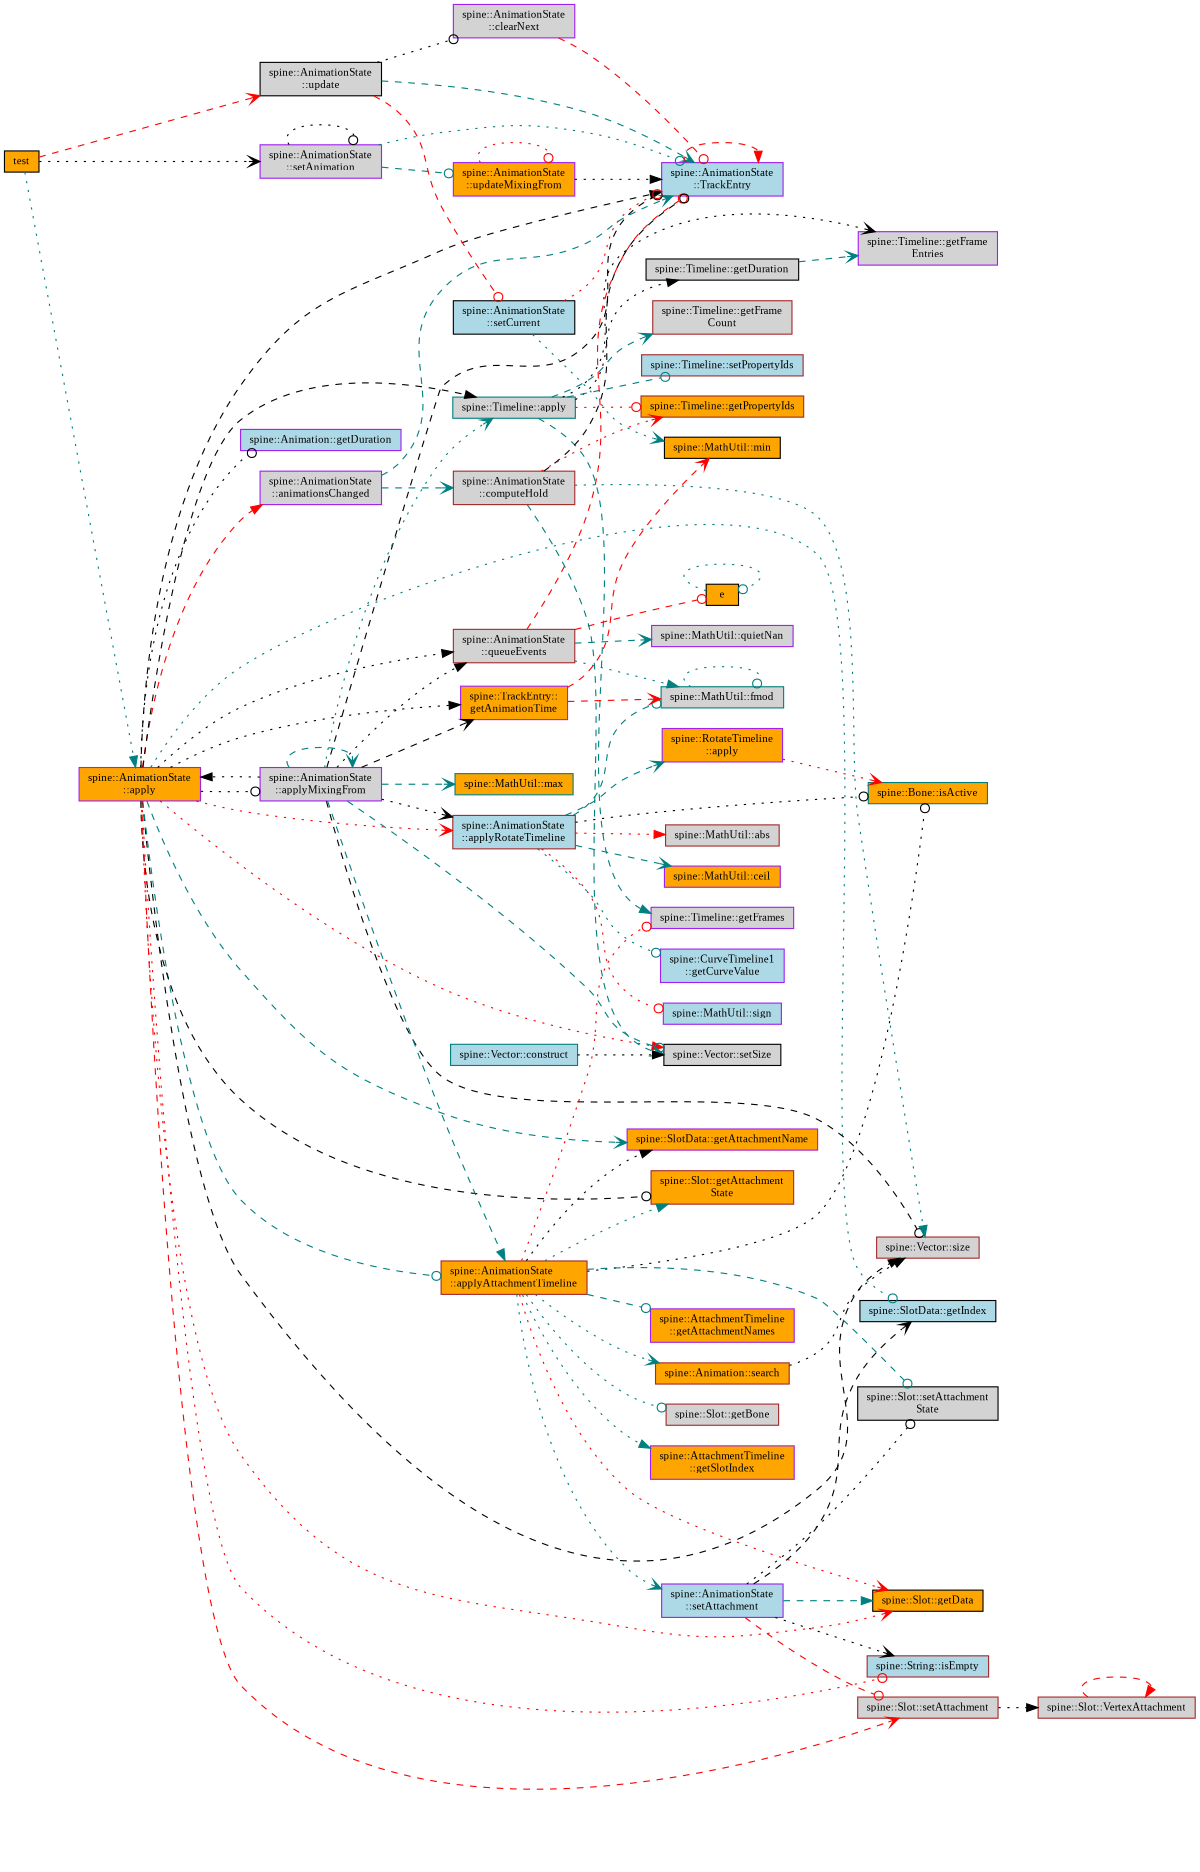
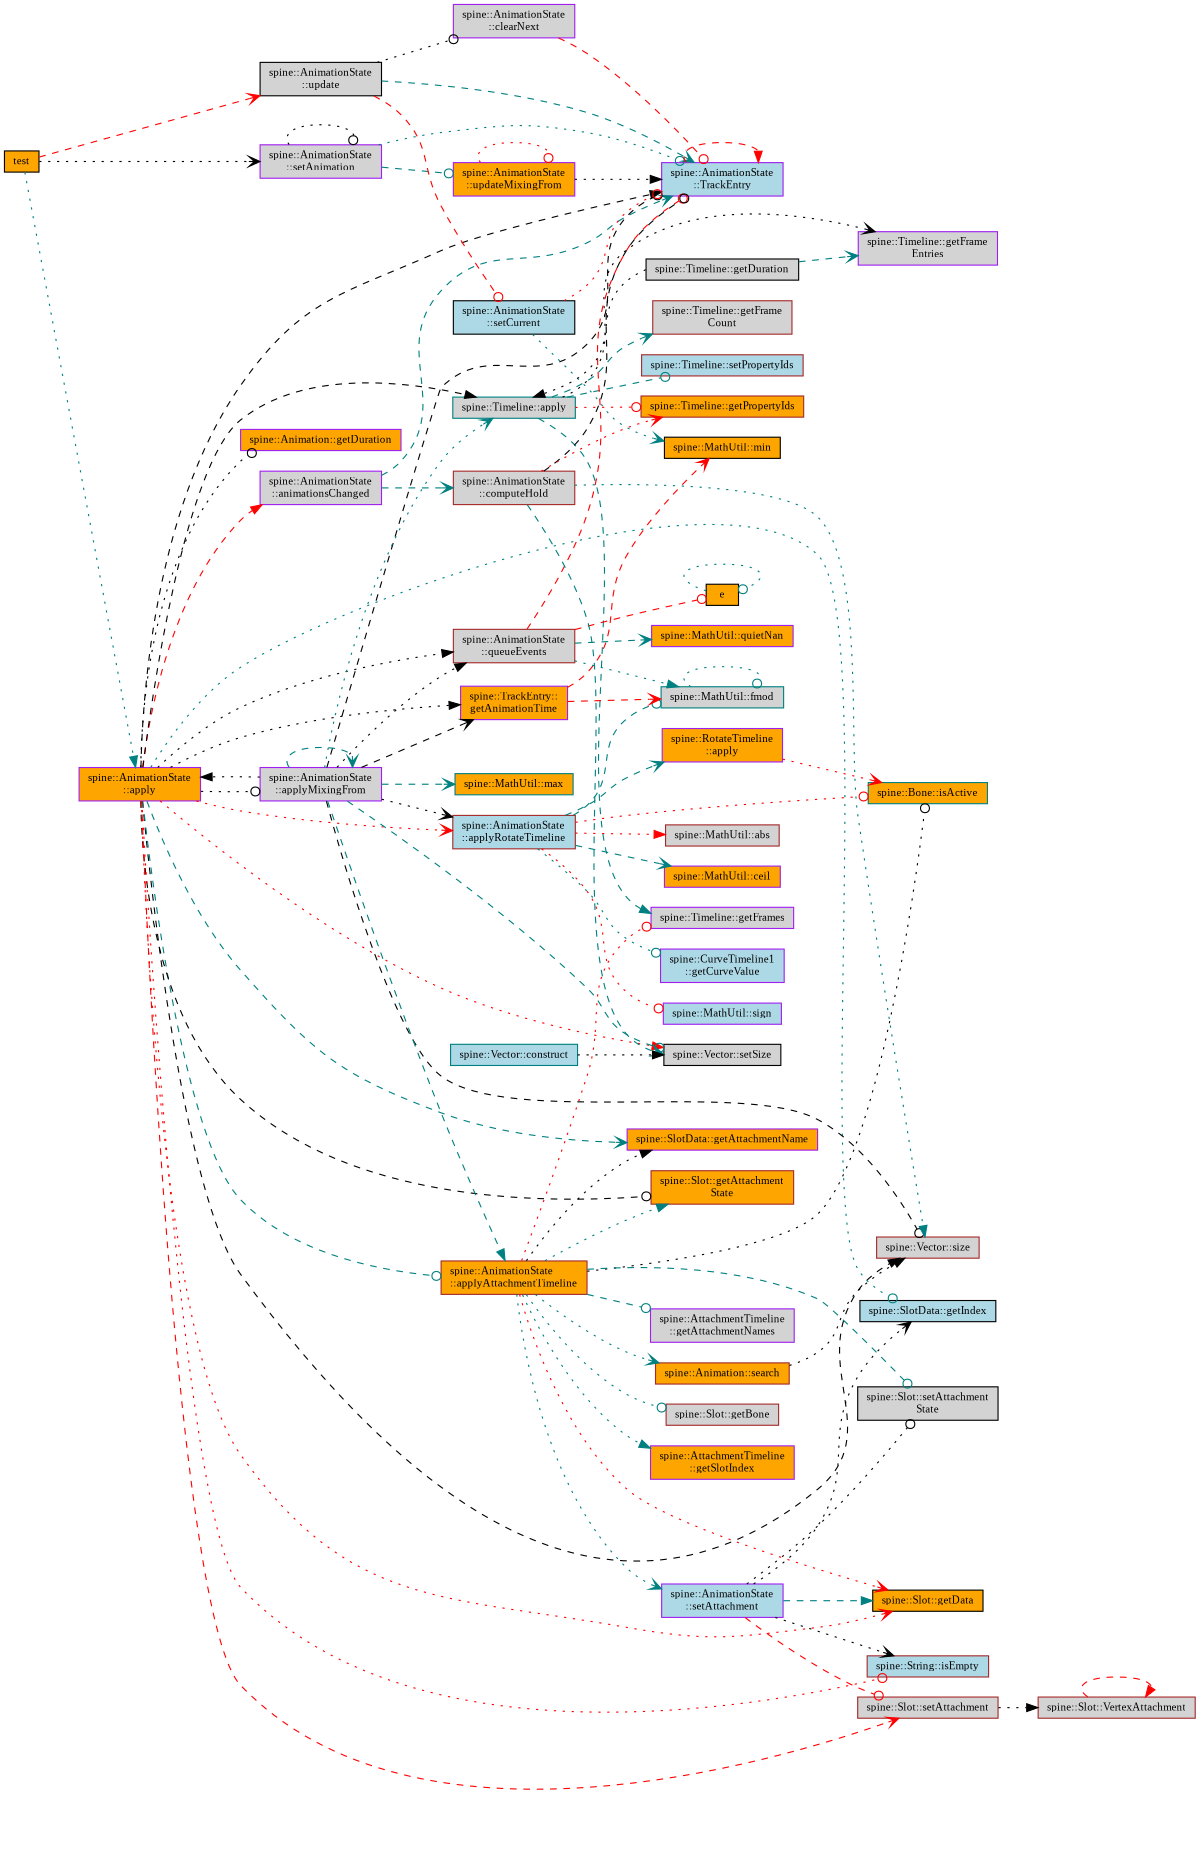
edge "spine::Timeline::apply" -> "spine::Timeline::getDuration": reversed
node "spine::Animation::getDuration": fillcolor lightblue -> orange
node "spine::MathUtil::quietNan": fillcolor lightgrey -> orange
edge "spine::AnimationState ::applyRotateTimeline" -> "spine::Bone::isActive": color black -> red
node "spine::AttachmentTimeline ::getAttachmentNames": fillcolor orange -> lightgrey
edge "spine::AnimationState ::setAttachment" -> "spine::SlotData::getIndex": style dashed -> dotted
